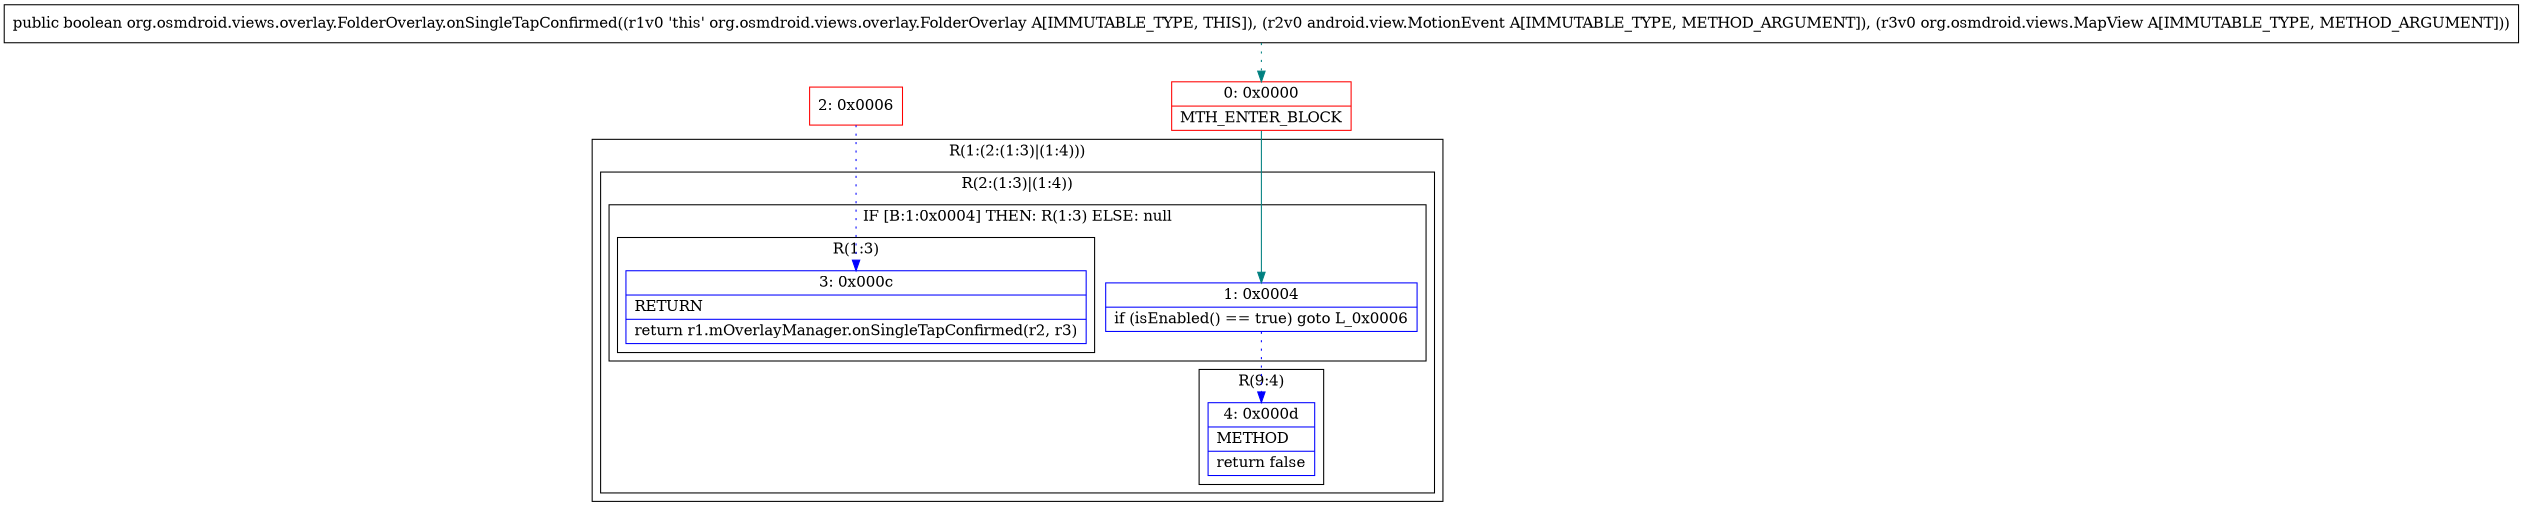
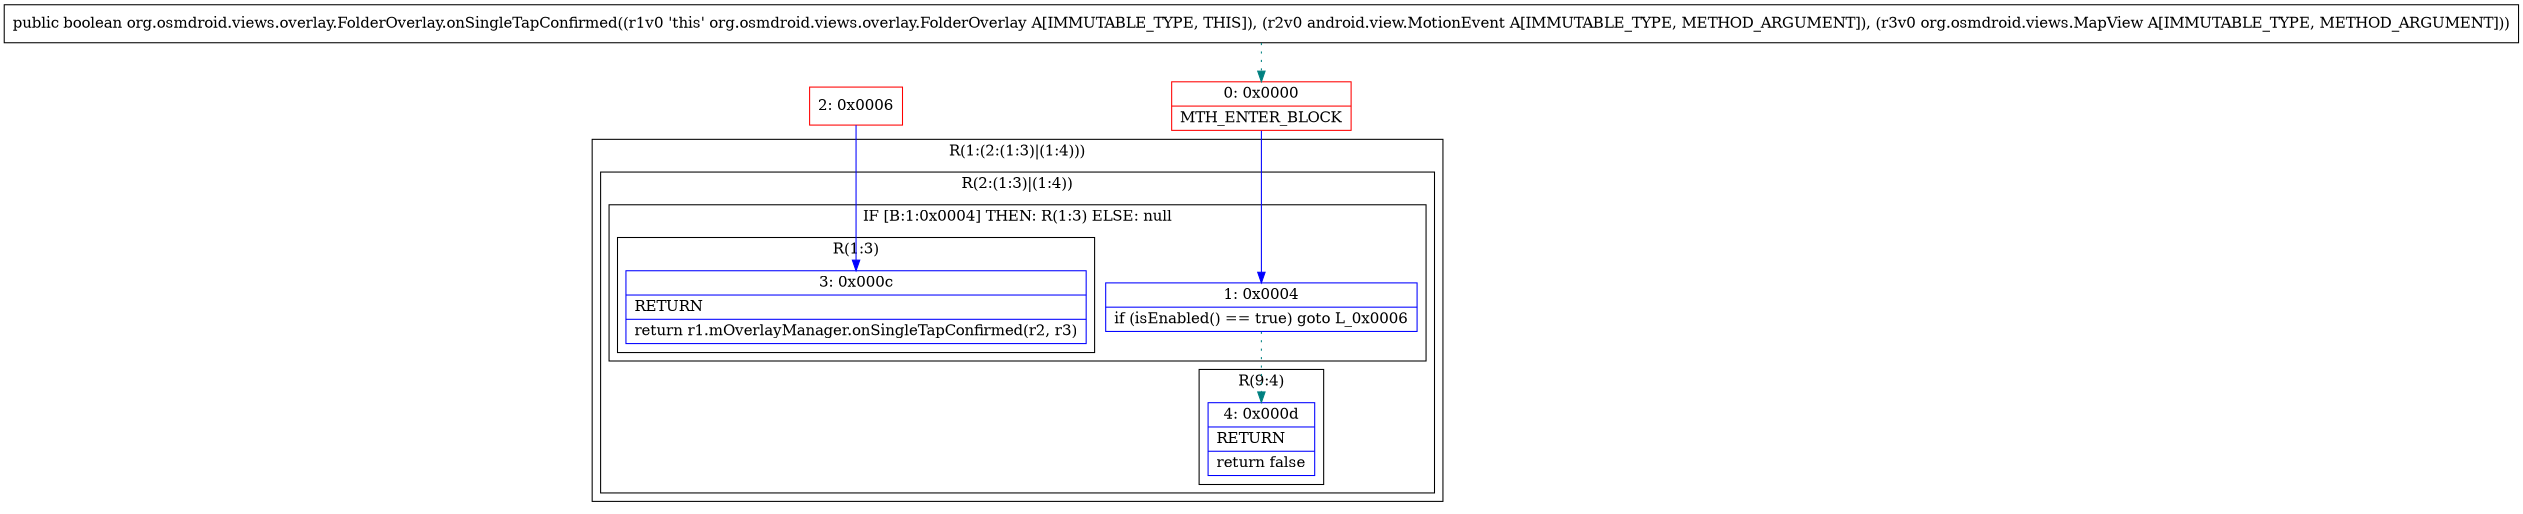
edge "2: 0x0006" -> "3: 0x000c": style dotted -> solid
edge "0: 0x0000" -> "1: 0x0004": color teal -> blue
edge "1: 0x0004" -> "4: 0x000d": color blue -> teal
node "4: 0x000d": text "METHOD" -> "RETURN"
